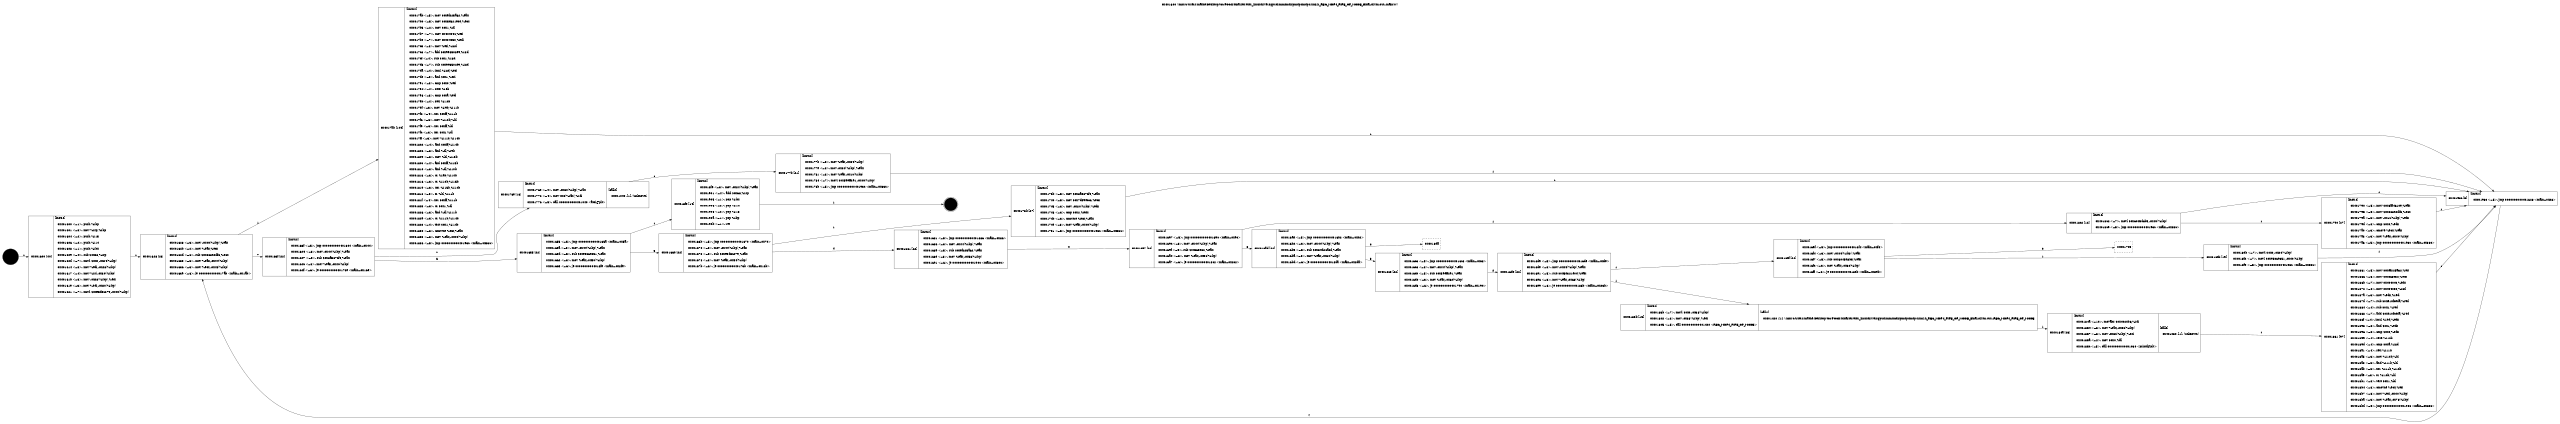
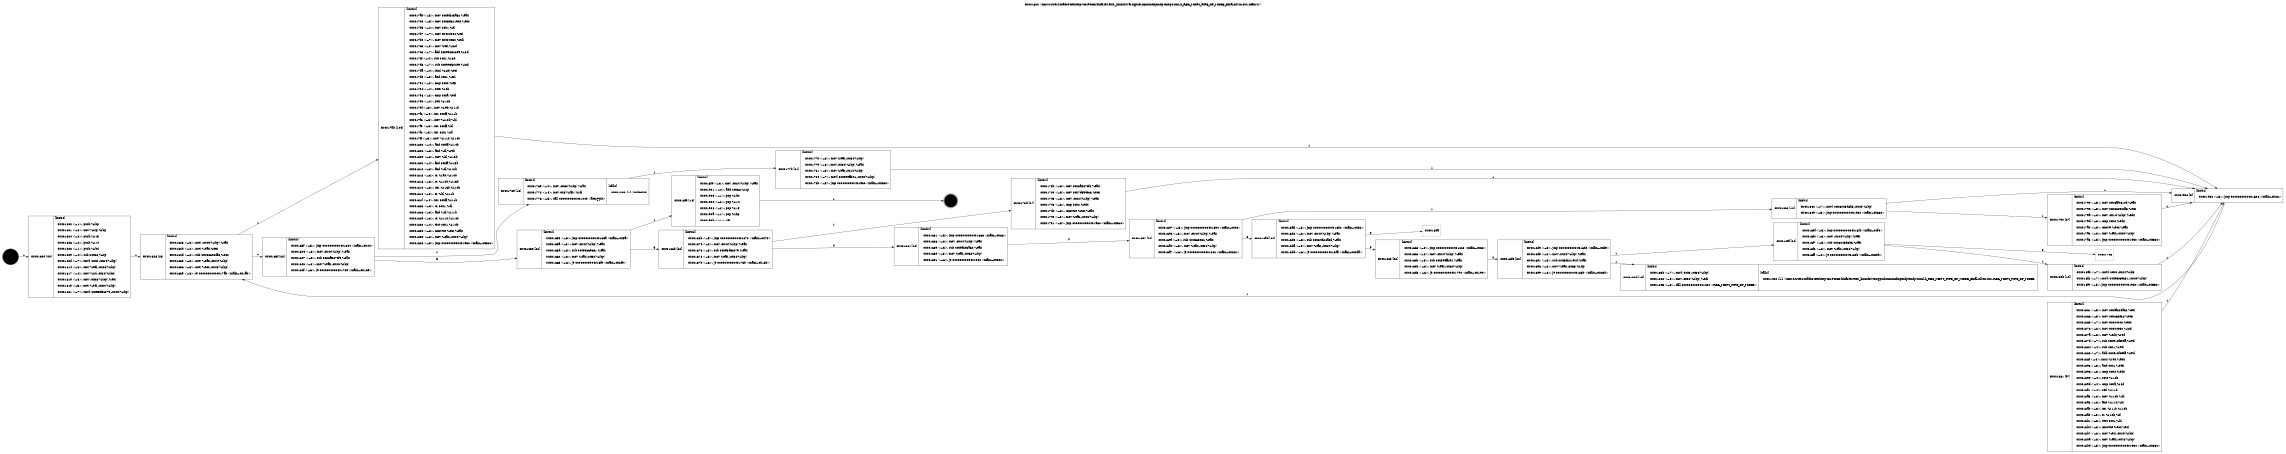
node "0x40184a [23]": removed
